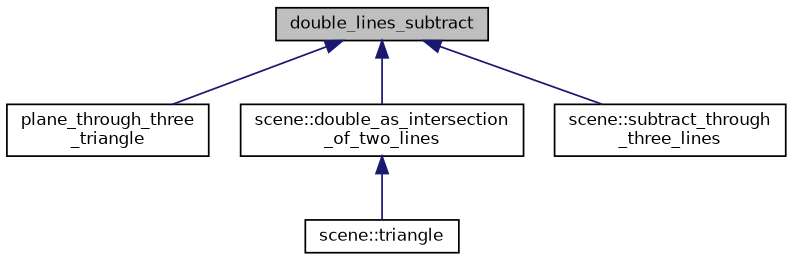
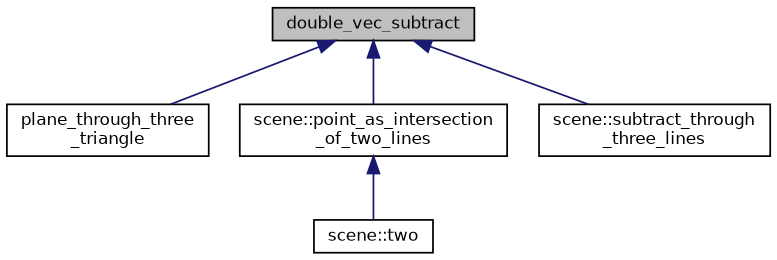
node "double_lines_subtract": label "double_lines_subtract" -> "double_vec_subtract"
node "scene::double_as_intersection _of_two_lines": label "scene::double_as_intersection _of_two_lines" -> "scene::point_as_intersection _of_two_lines"
node "scene::triangle": label "scene::triangle" -> "scene::two"
